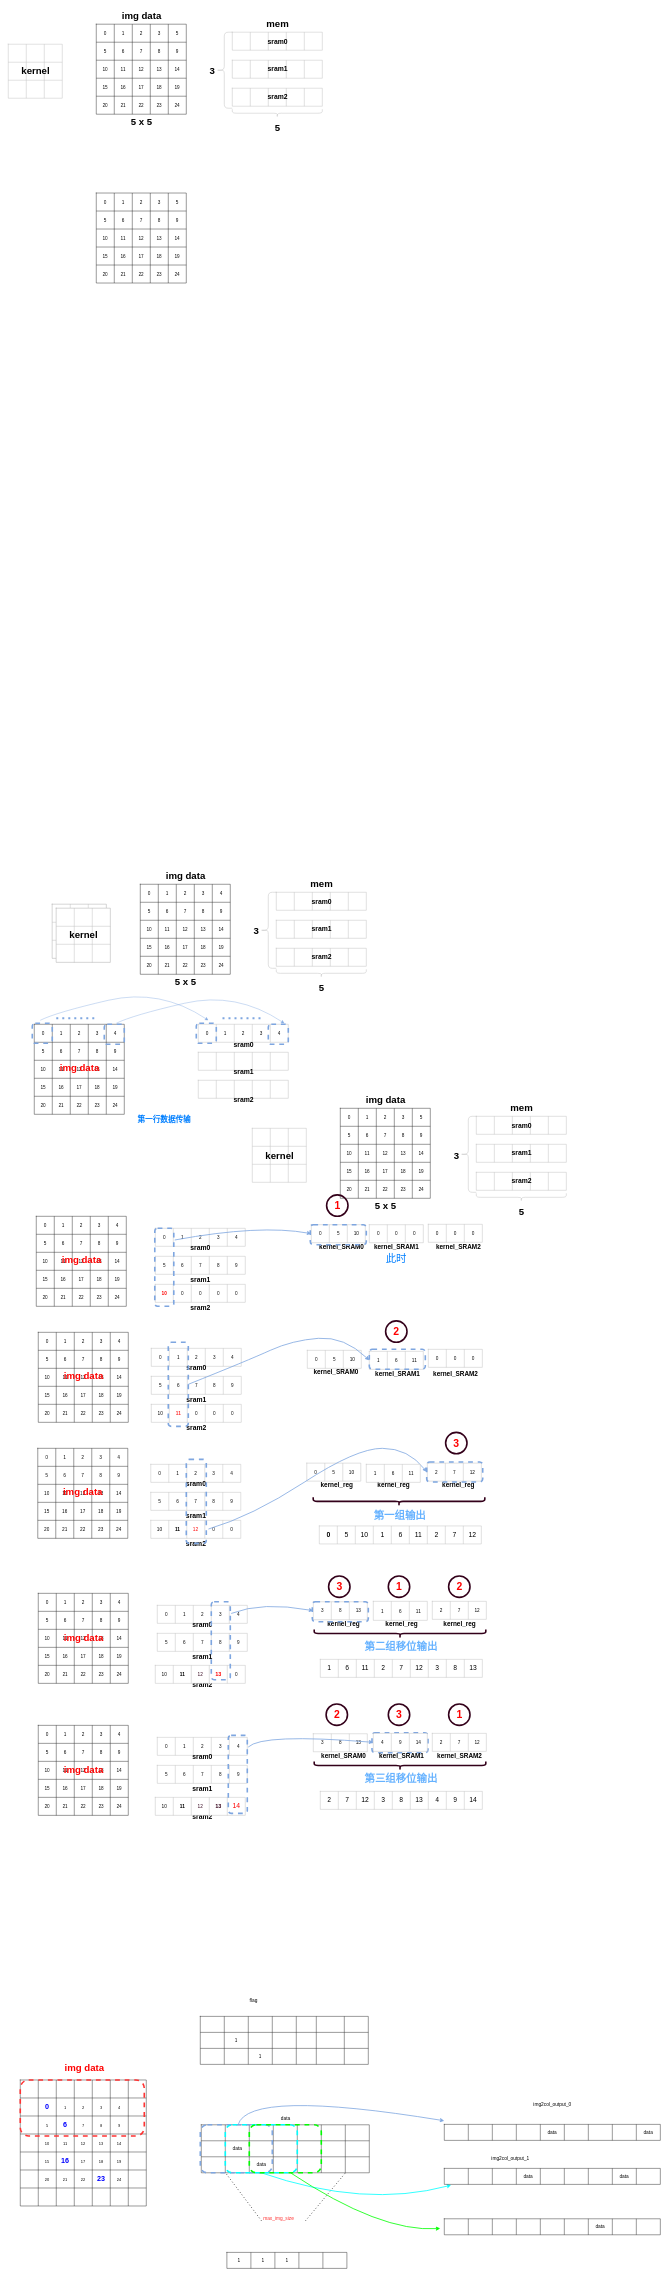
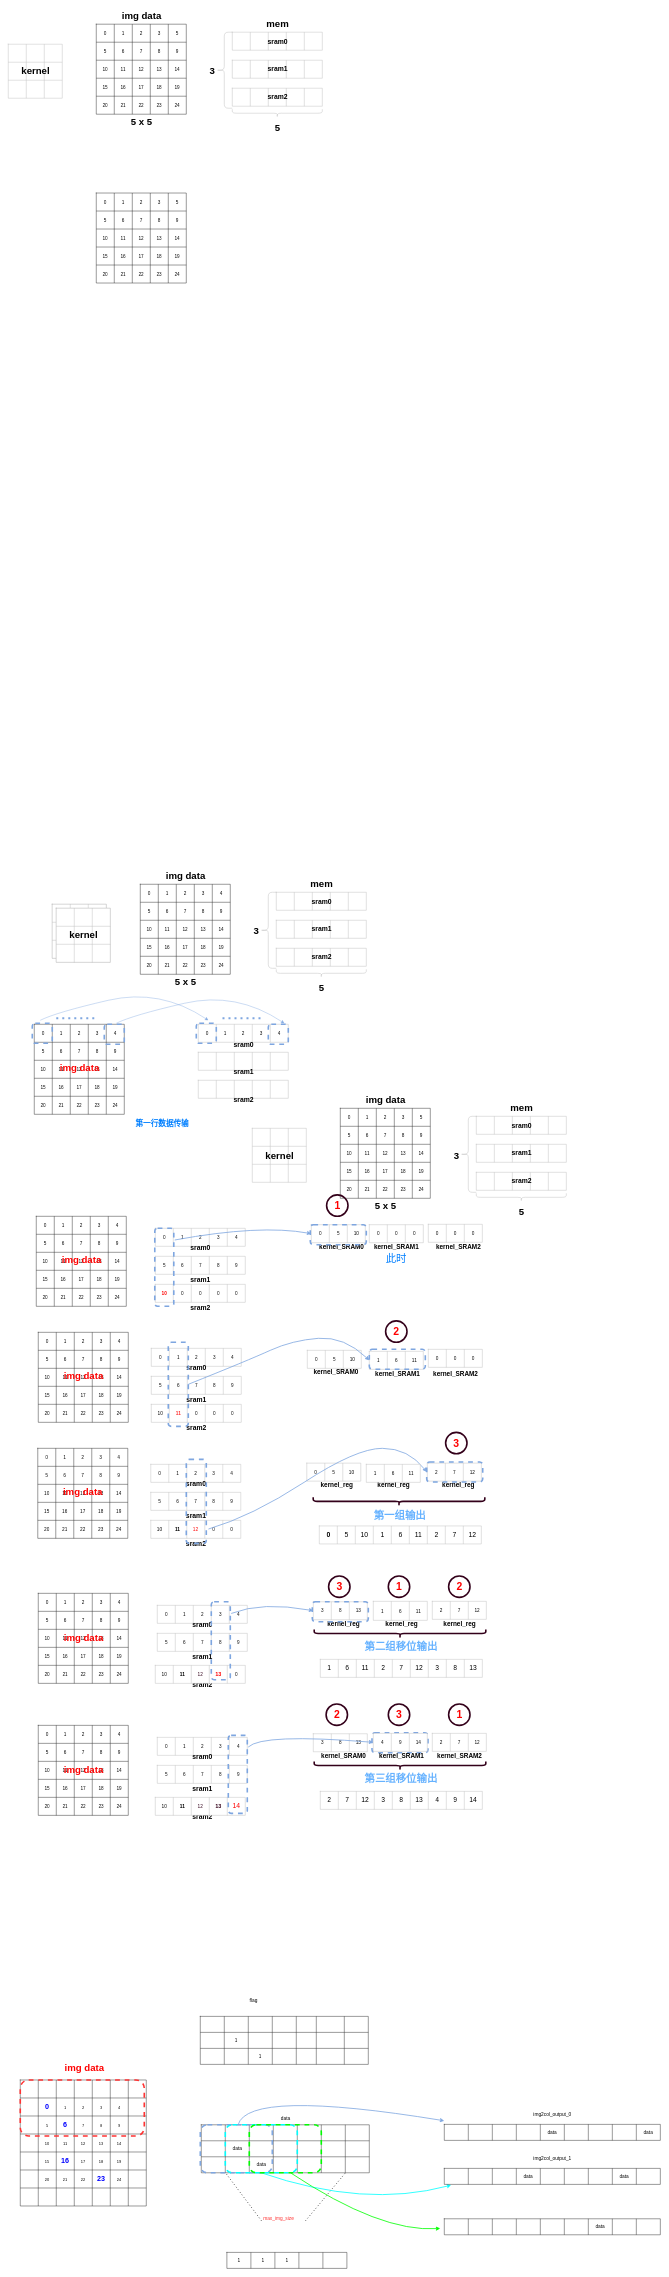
node "第一行数据传输": moved (164, 1120) -> (162, 1124)
node "img2col_output_0": moved (552, 2104) -> (552, 2114)
node "img2col_output_1": moved (510, 2158) -> (552, 2158)
